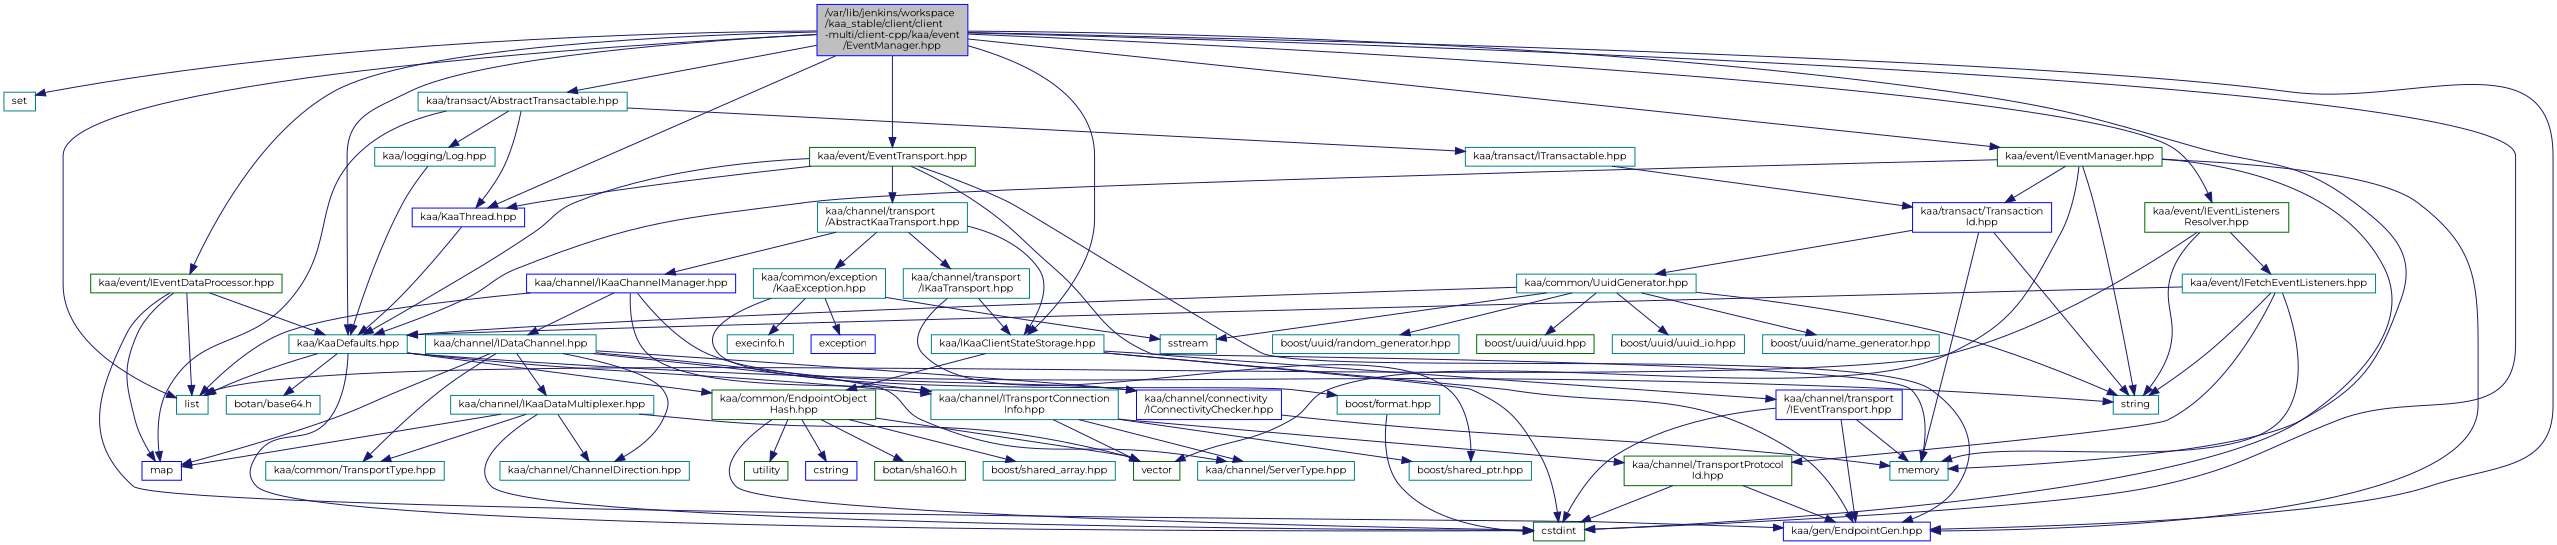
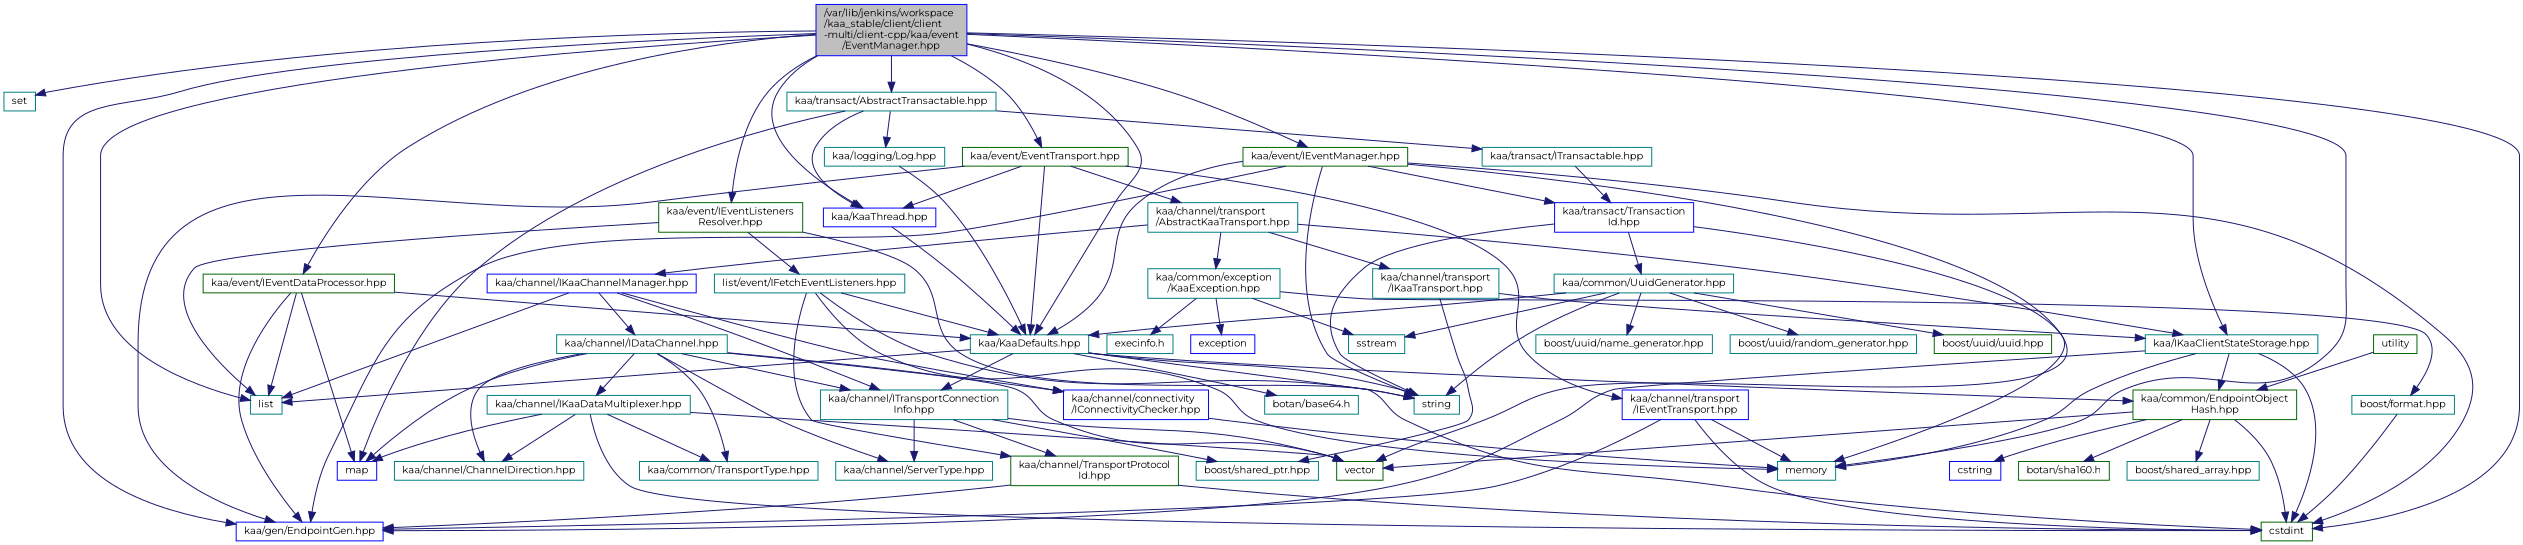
node "kaa/event/IFetchEventListeners.hpp": label "kaa/event/IFetchEventListeners.hpp" -> "list/event/IFetchEventListeners.hpp"
node "boost/uuid/uuid_io.hpp": removed
edge "kaa/channel/IDataChannel.hpp" -> "vector": added
edge "kaa/common/EndpointObject Hash.hpp" -> "utility": reversed
